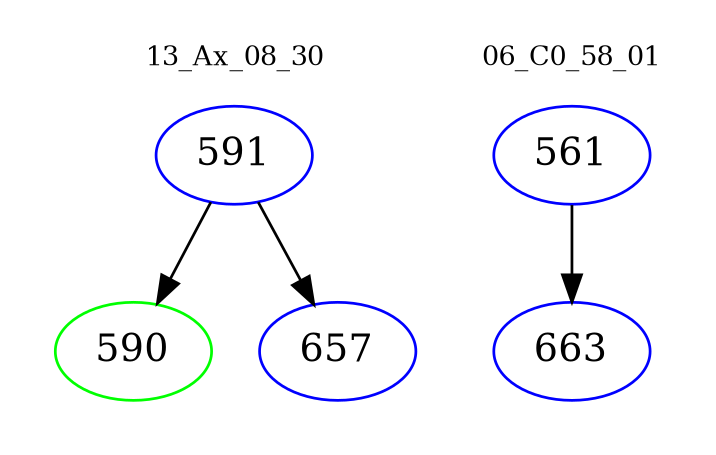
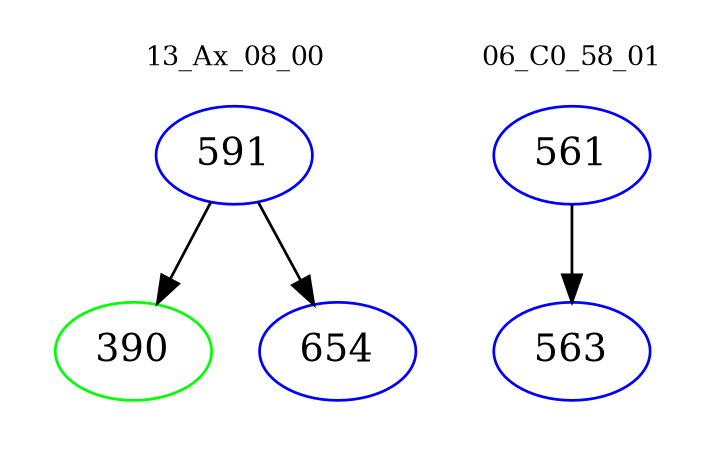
cluster "13_Ax_08_30": label "13_Ax_08_30" -> "13_Ax_08_00"
node "590": label "590" -> "390"
node "657": label "657" -> "654"
node "663": label "663" -> "563"
